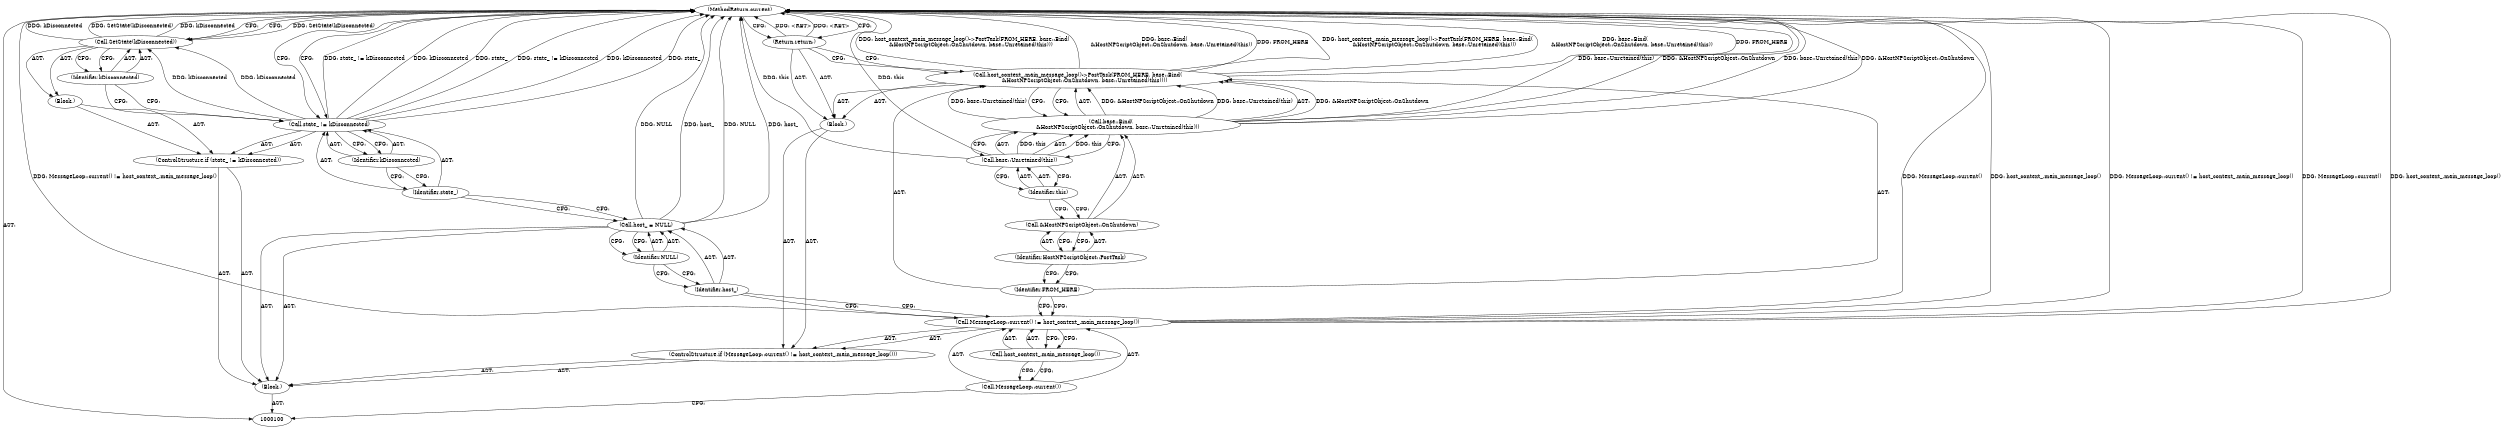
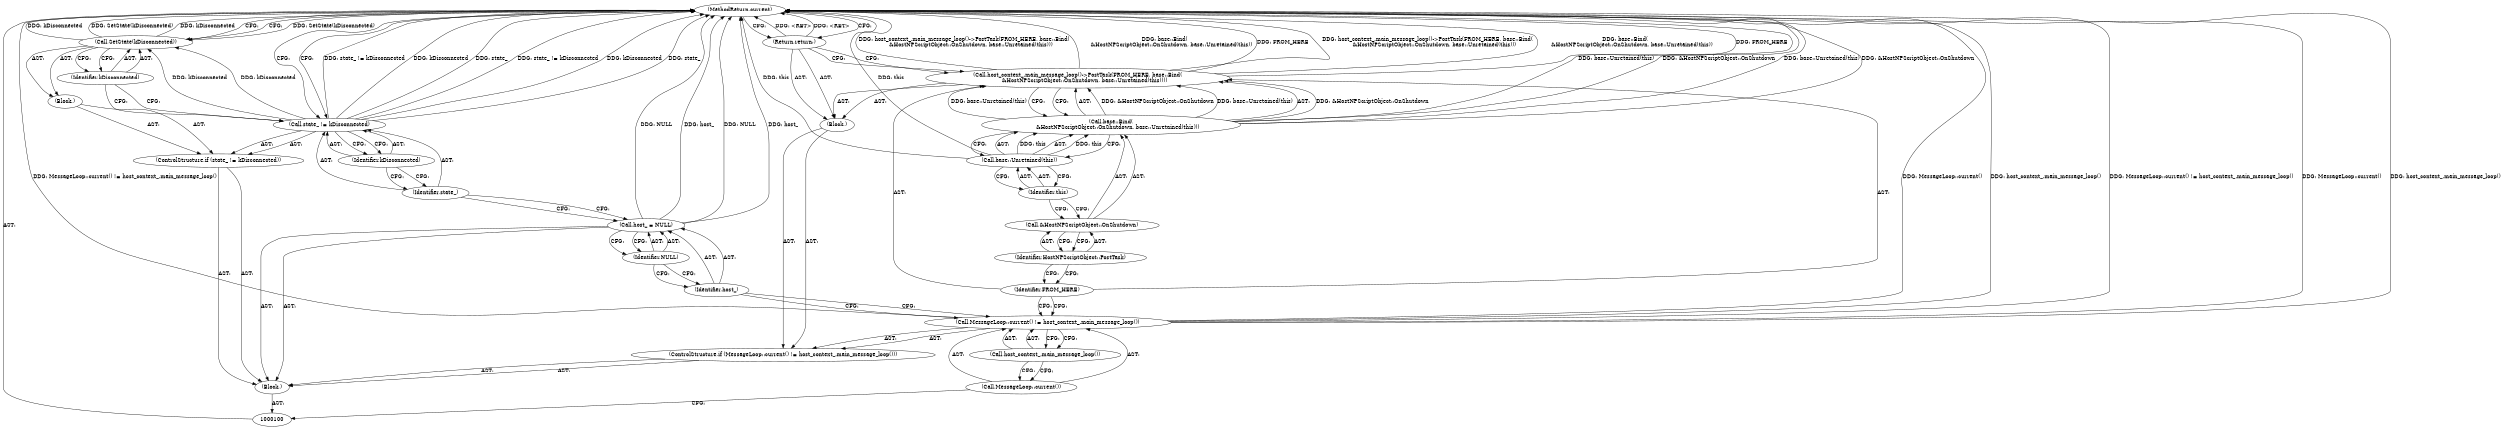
edge "(MethodReturn,current)" -> "1000100": reversed
